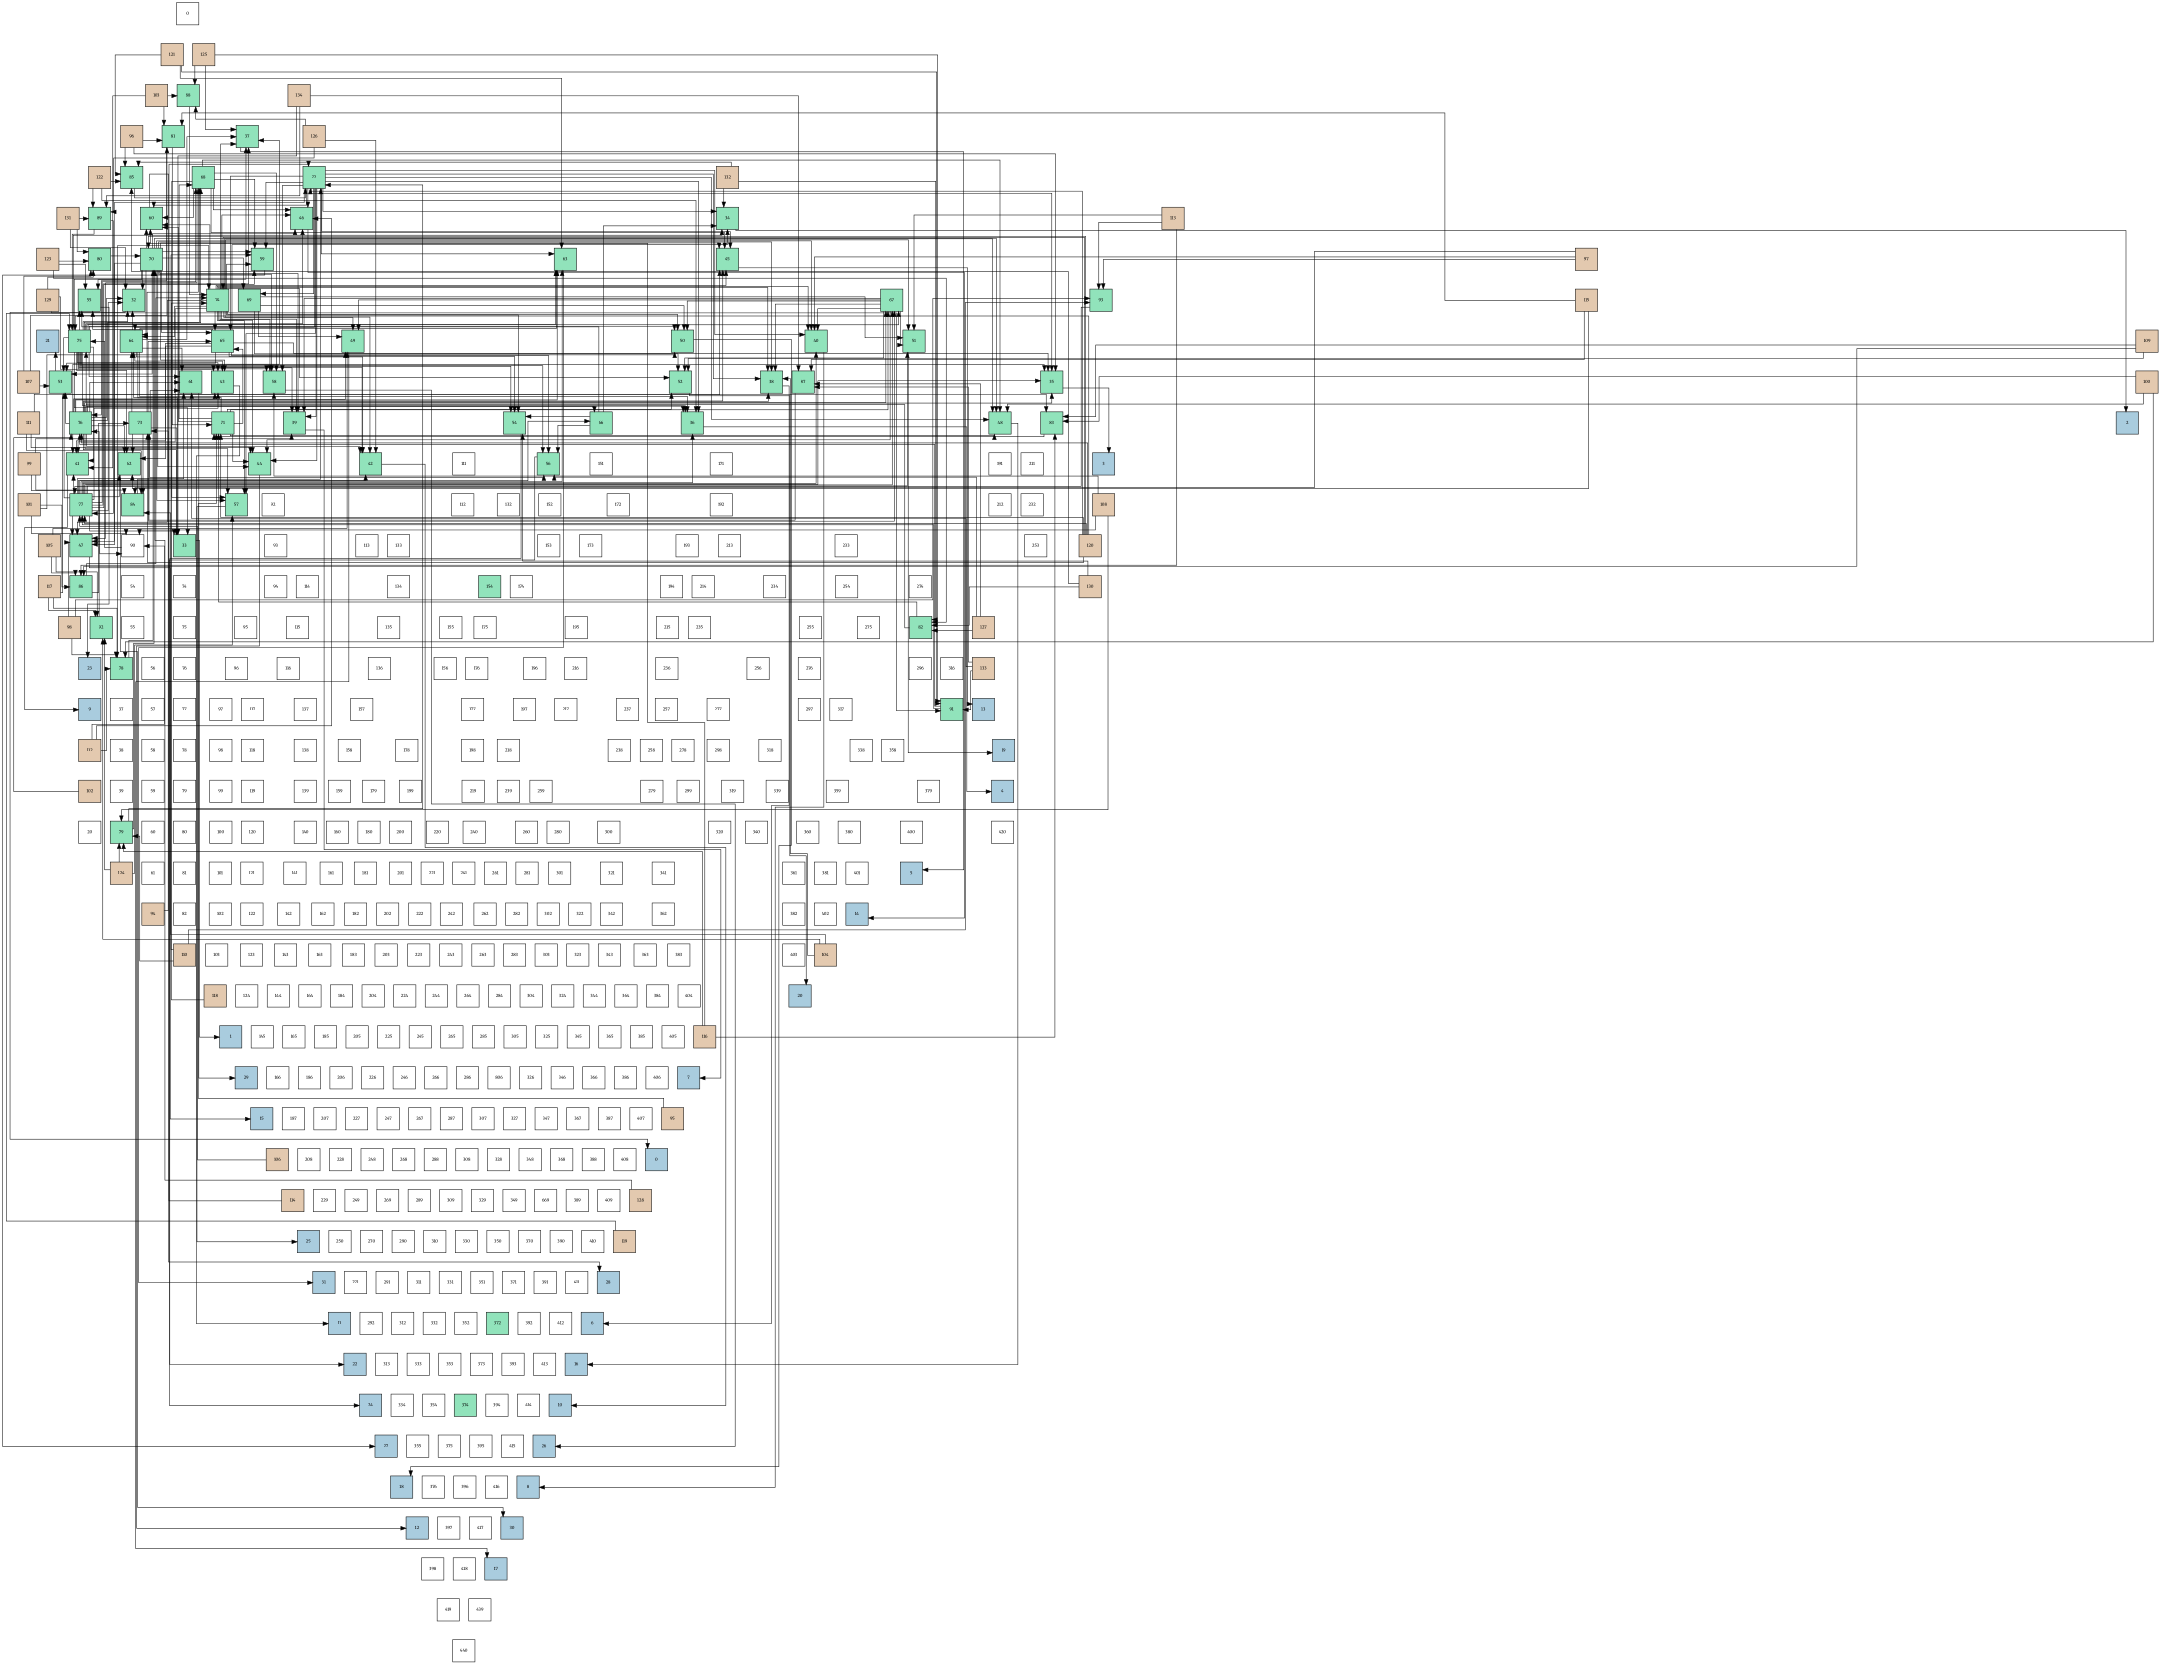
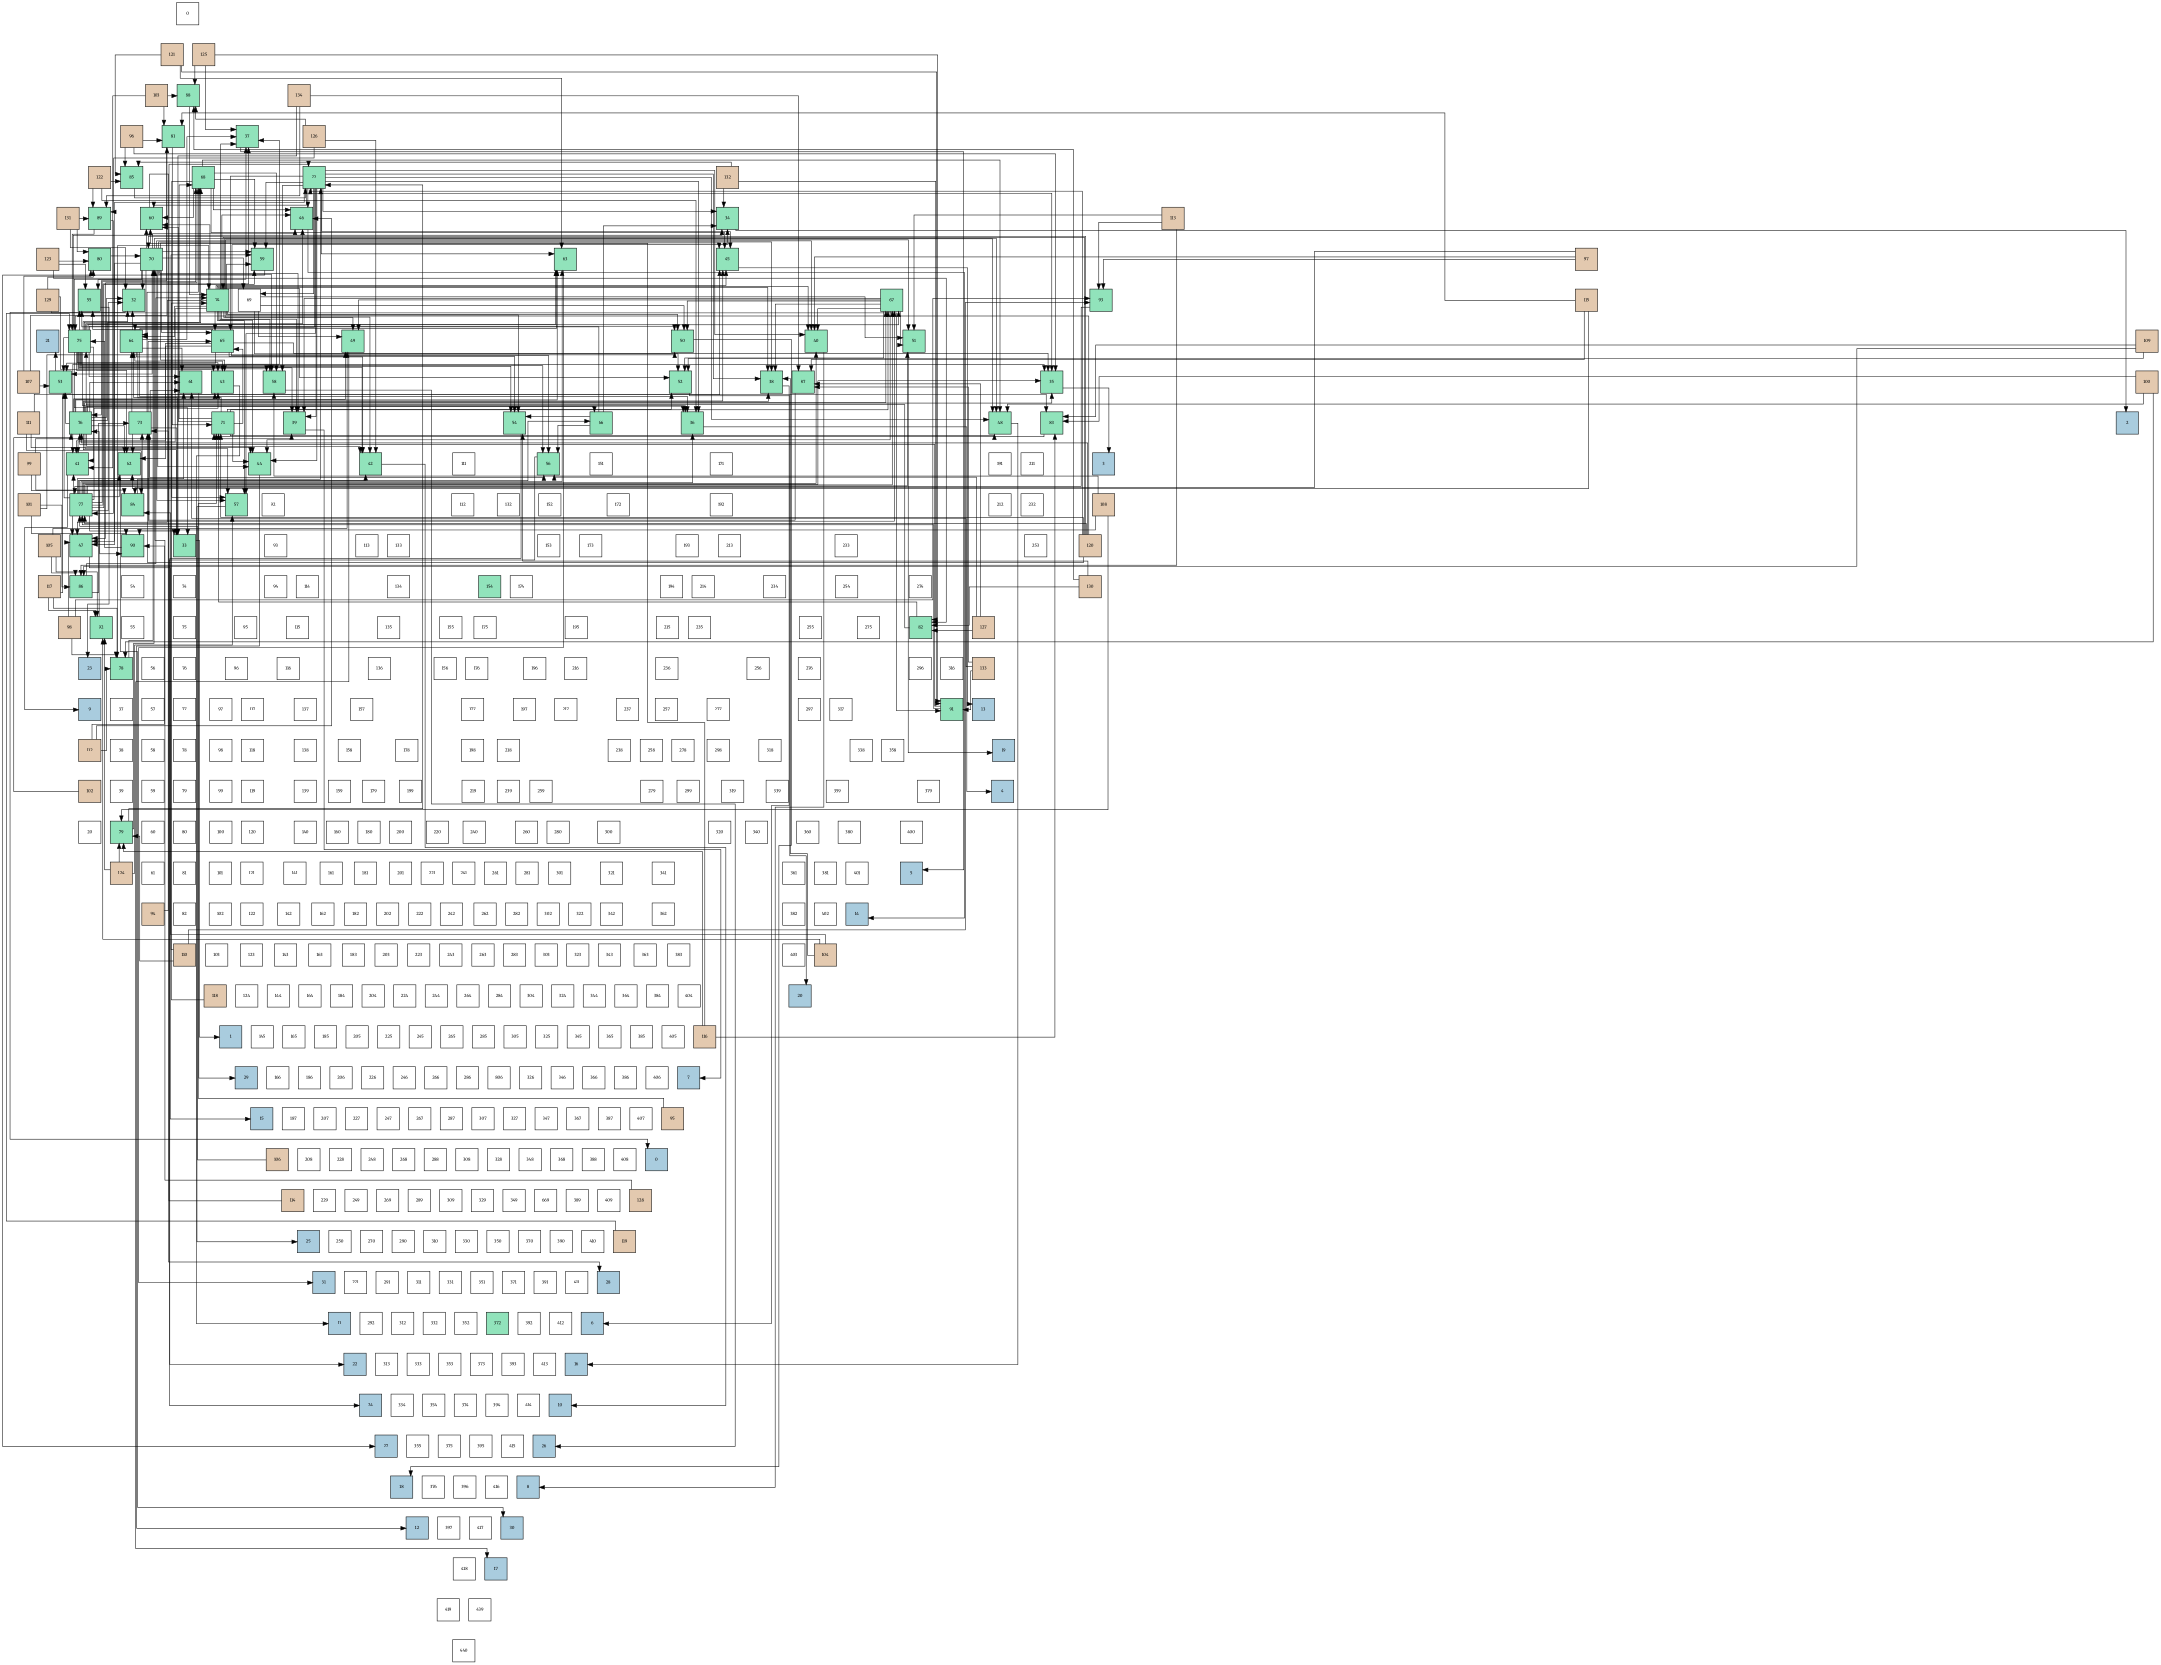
edge "130" -> "85": now "130" -> "88"
node "69": fillcolor #91e3bb -> #ffffff
edge "73" -> "84": reversed
node "90": fillcolor #ffffff -> #91e3bb
node "420": removed
node "374": fillcolor #91e3bb -> #ffffff
node "398": removed
